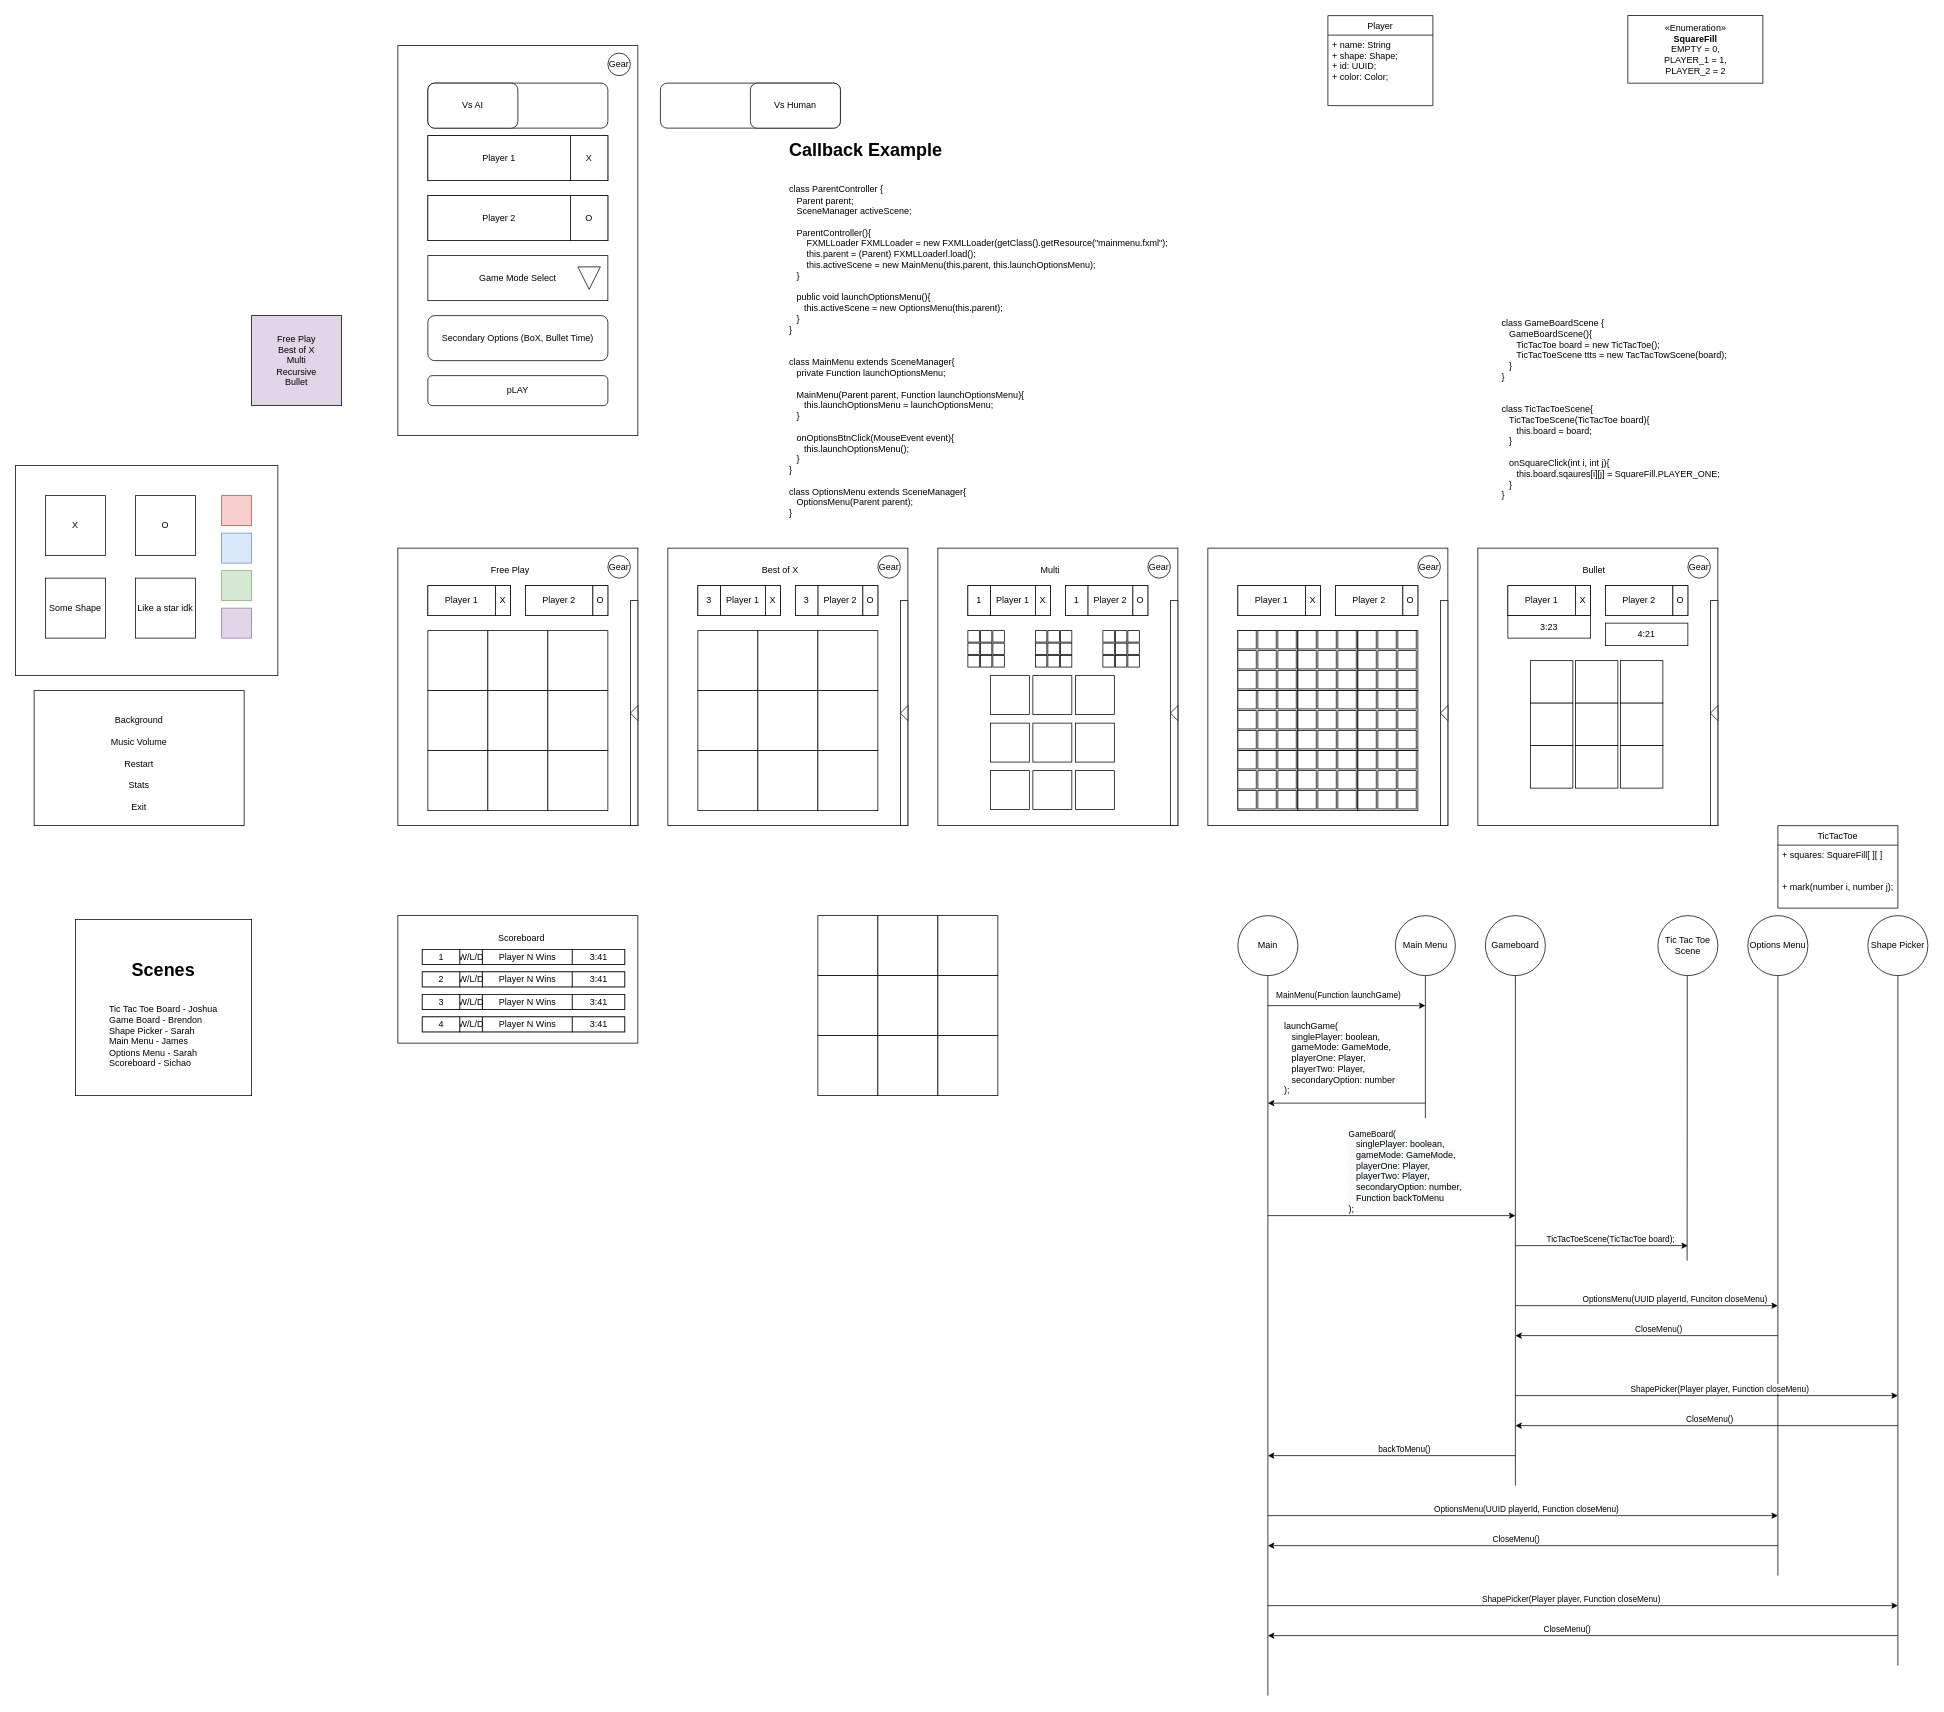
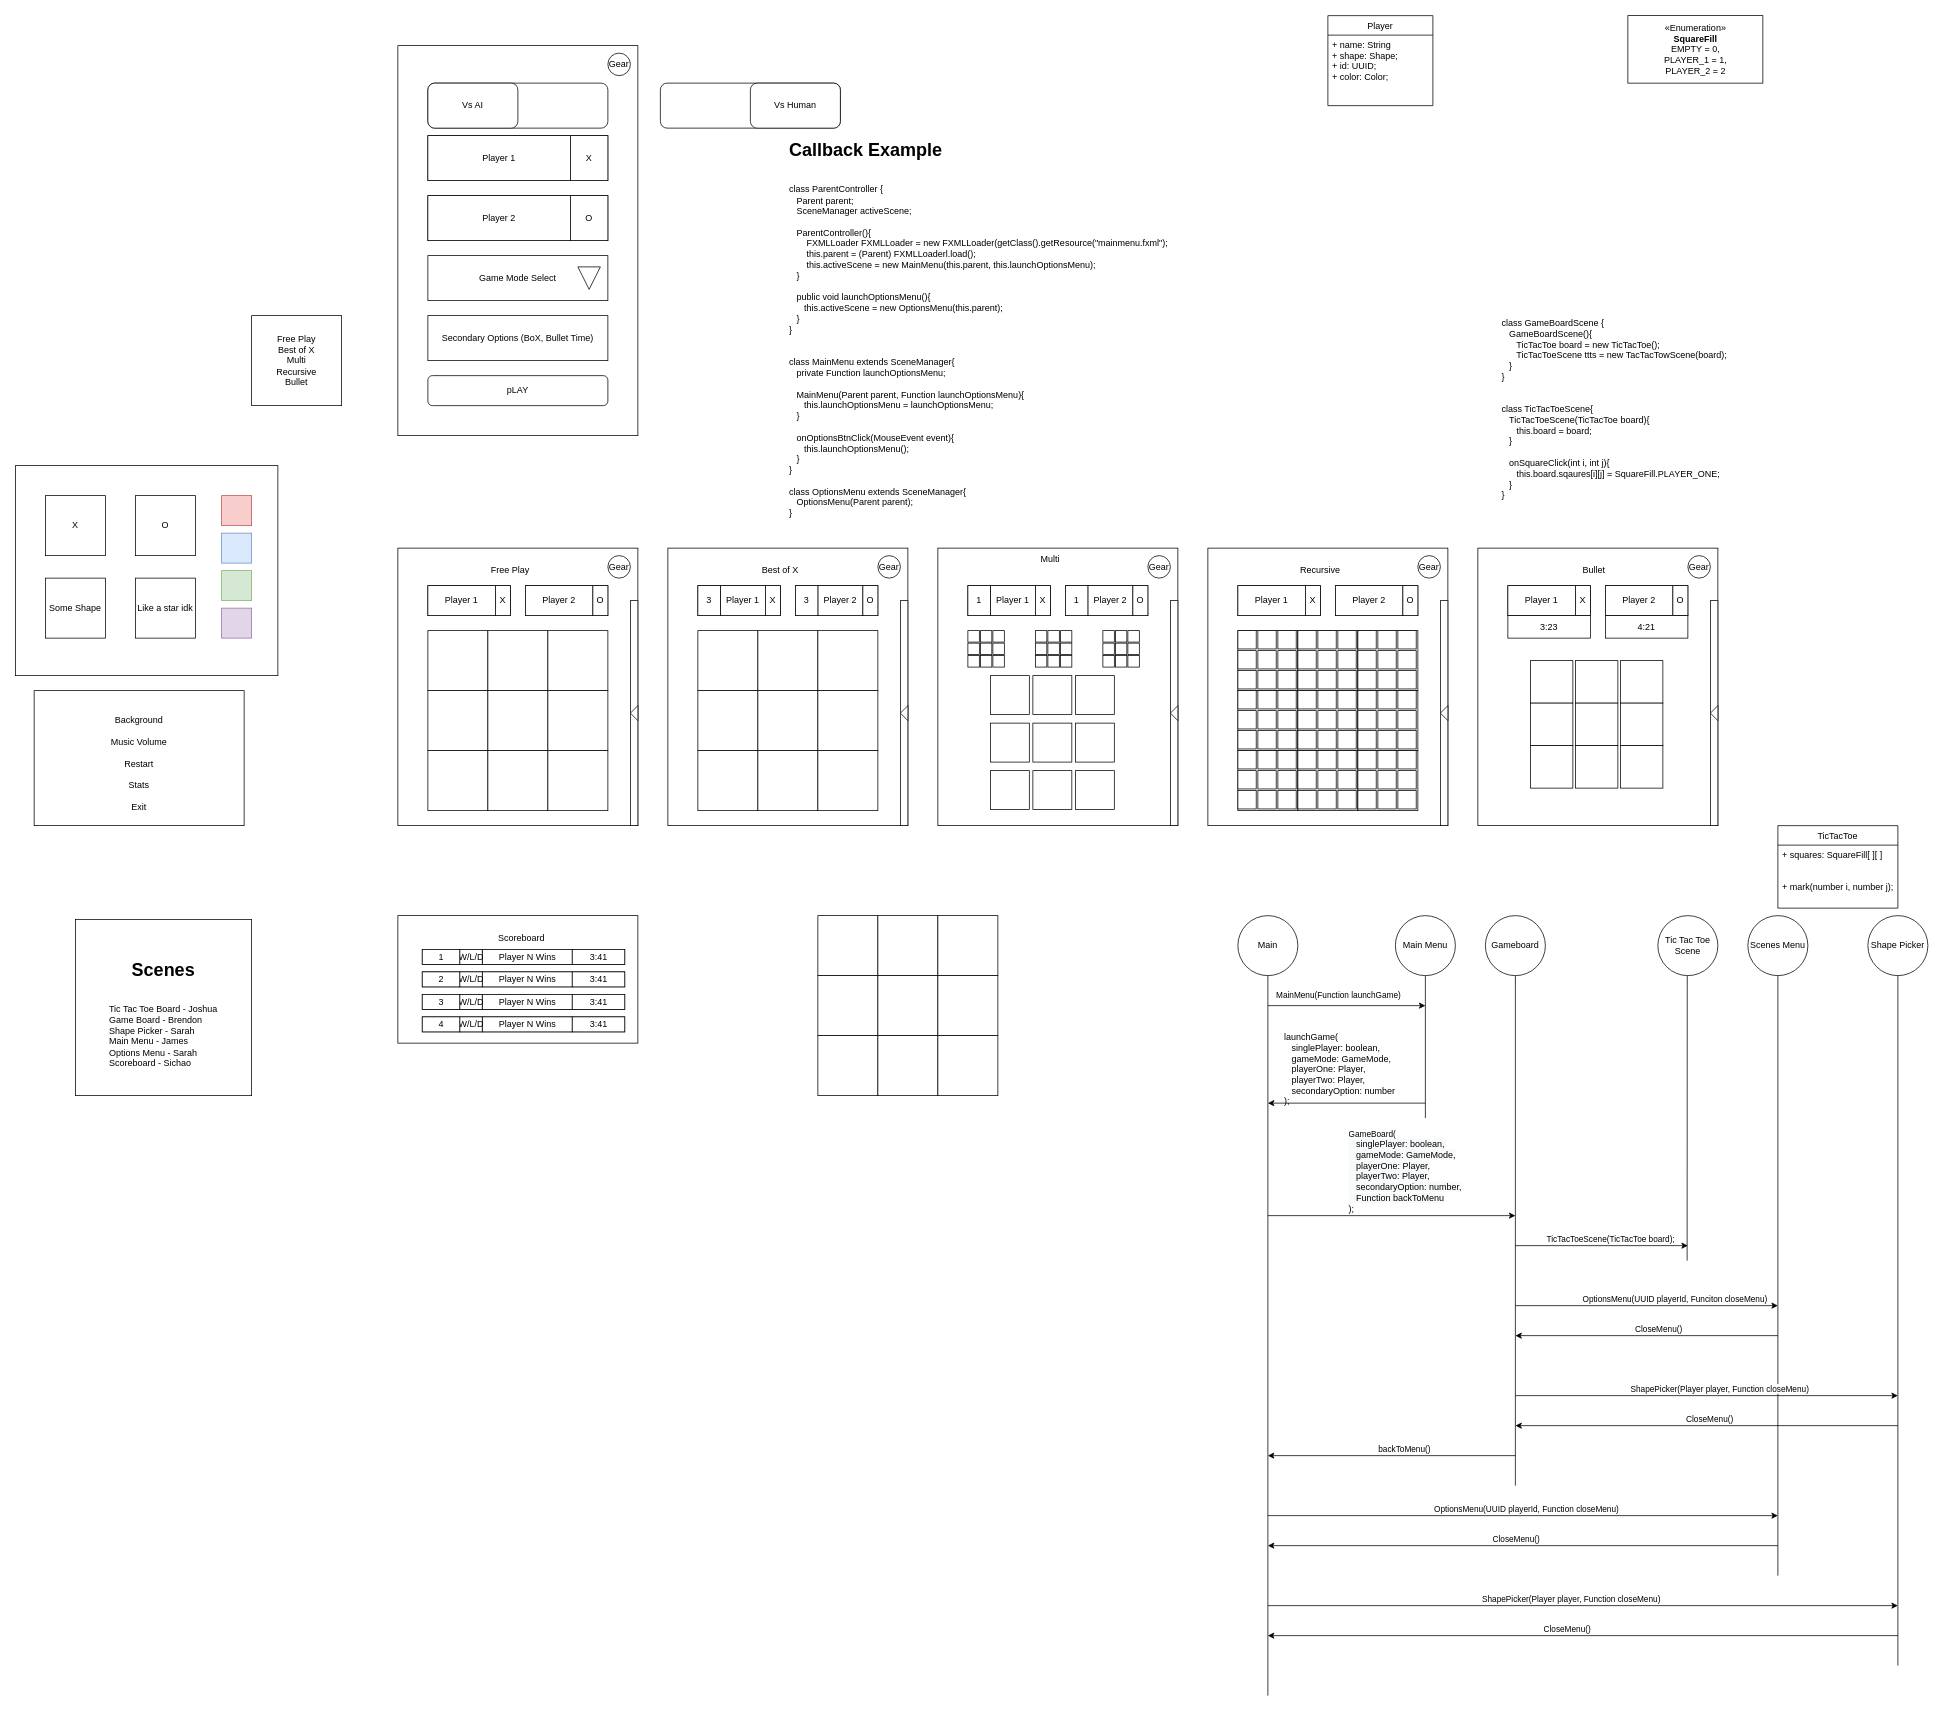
node "Secondary Options (BoX, Bullet Time)": shape rounded rectangle -> rectangle
node "Free Play Best of X Multi Recursive Bullet": fillcolor #e1d5e7 -> #ffffff
node "Multi": moved (1050, 570) -> (1050, 559)
node "Recursive": added
node "4:21": moved (1647, 634) -> (1647, 627)
node "Options Menu": label "Options Menu" -> "Scenes Menu"
node "launchGame( singlePlayer: boolean, gameMode: GameMode, playerOne: Player, playerTwo: Player, secondaryOption: number );": moved (1343, 1058) -> (1343, 1069)
